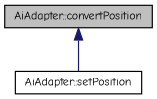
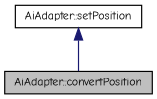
edge "AiAdapter::setPosition" -> "AiAdapter::convertPosition": reversed
